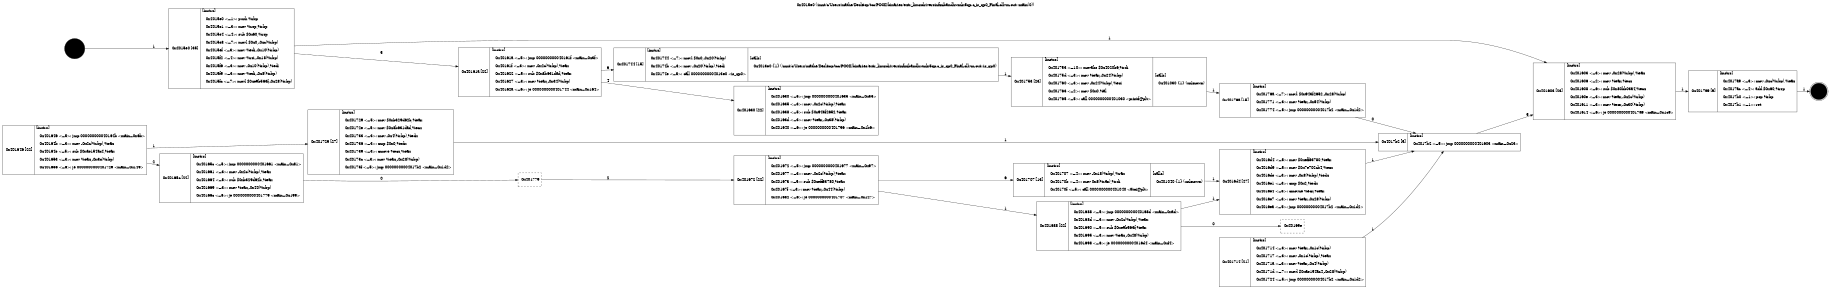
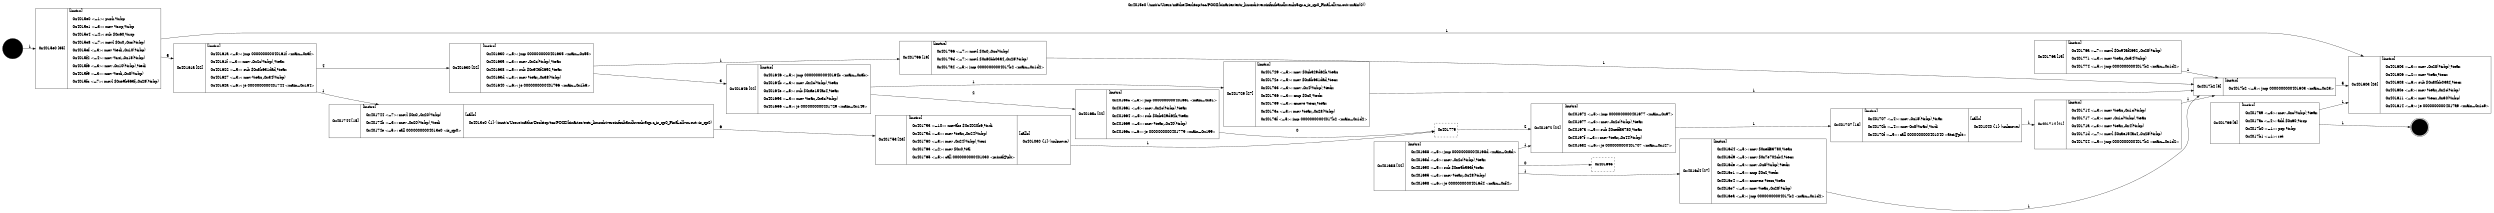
node "0x401796 [19]": added
edge "0x40161a [22]" -> "0x401744 [15]": label " 9" -> " 1"
edge "0x401744 [15]" -> "0x401753 [23]": label " 1" -> " 6"
edge "0x401630 [22]" -> "0x401646 [22]": added, label "3"
edge "0x401603 [23]" -> "0x4017a9 [9]": reversed
edge "0x401753 [23]" -> "0x40176a [15]": now "0x401753 [23]" -> "0x401779"
edge "0x40176a [15]" -> "0x4017b2 [5]": label " 0" -> " 1"
edge "0x401672 [22]" -> "0x401707 [13]": label " 6" -> " 1"
edge "0x401707 [13]" -> "0x4016d4 [27]": now "0x401707 [13]" -> "0x401714 [21]"
edge "0x401672 [22]" -> "0x401688 [22]": reversed
